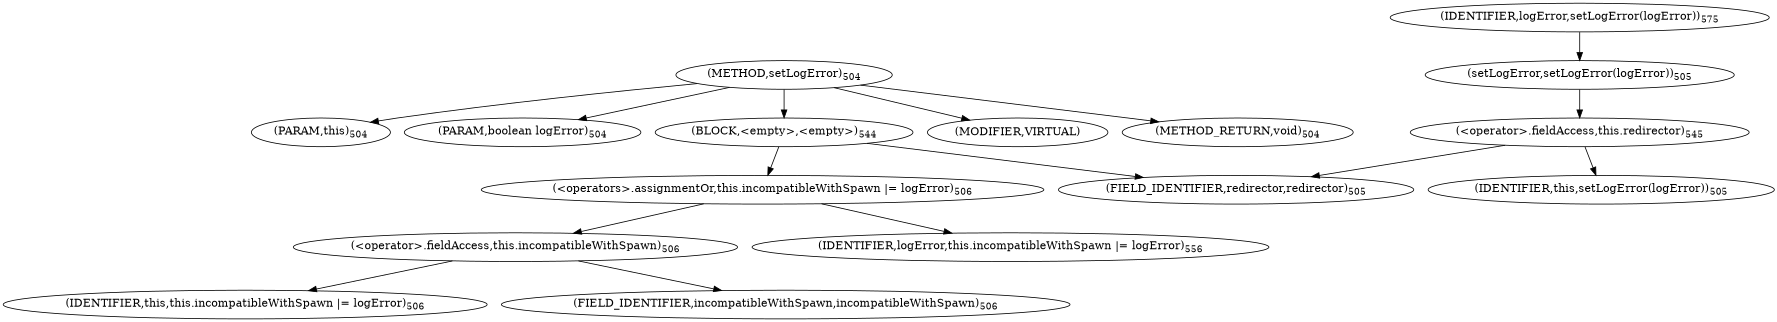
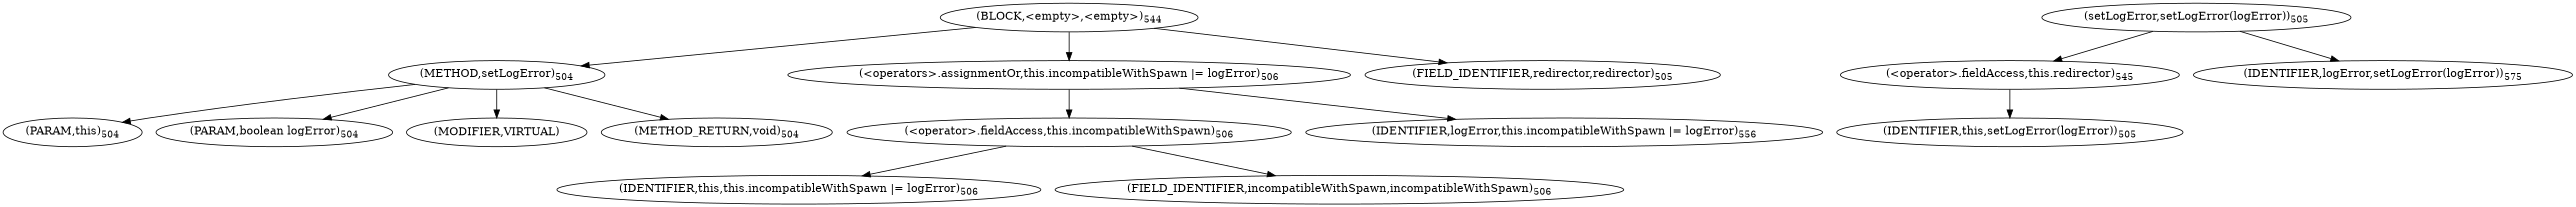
edge "(IDENTIFIER,logError,setLogError(logError))" -> "(setLogError,setLogError(logError))": reversed
edge "(METHOD,setLogError)" -> "(BLOCK,<empty>,<empty>)": reversed
edge "(<operator>.fieldAccess,this.redirector)" -> "(FIELD_IDENTIFIER,redirector,redirector)": removed
